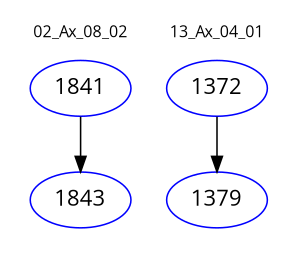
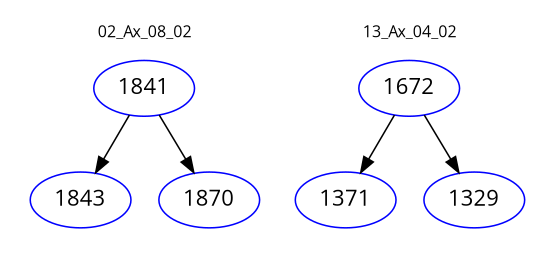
cluster "13_Ax_04_01": label "13_Ax_04_01" -> "13_Ax_04_02"
node "1372": label "1372" -> "1672"
node "1870": added
node "1379": label "1379" -> "1329"
node "1371": added
